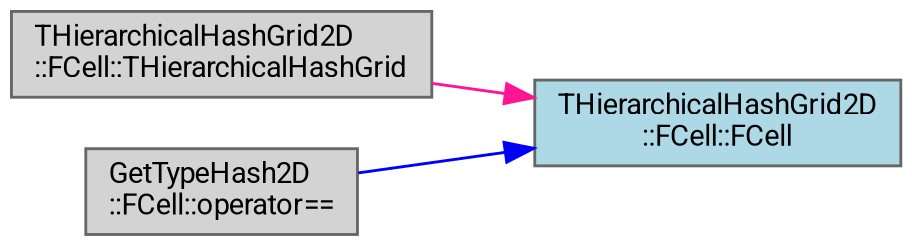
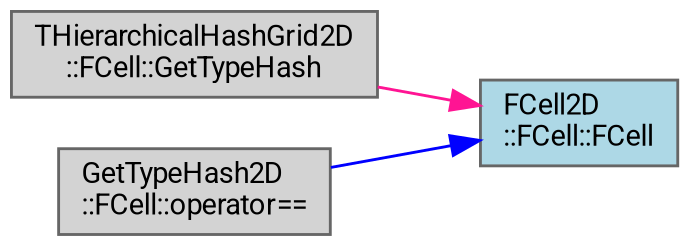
node "THierarchicalHashGrid2D ::FCell::THierarchicalHashGrid": label "THierarchicalHashGrid2D ::FCell::THierarchicalHashGrid" -> "THierarchicalHashGrid2D ::FCell::GetTypeHash"
node "THierarchicalHashGrid2D ::FCell::FCell": label "THierarchicalHashGrid2D ::FCell::FCell" -> "FCell2D ::FCell::FCell"
